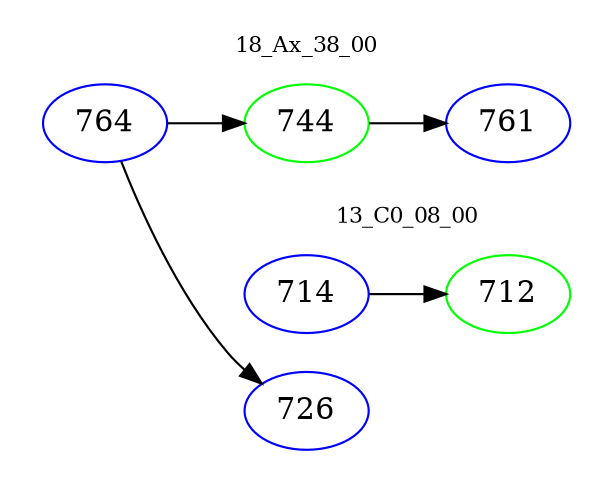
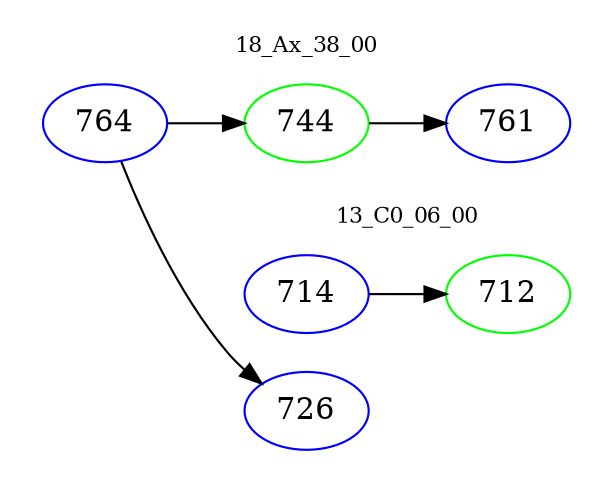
cluster "13_C0_08_00": label "13_C0_08_00" -> "13_C0_06_00"
